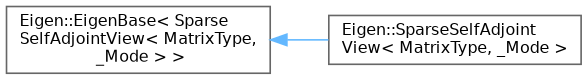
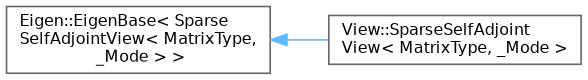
node "Eigen::SparseSelfAdjoint View< MatrixType, _Mode >": label "Eigen::SparseSelfAdjoint View< MatrixType, _Mode >" -> "View::SparseSelfAdjoint View< MatrixType, _Mode >"
